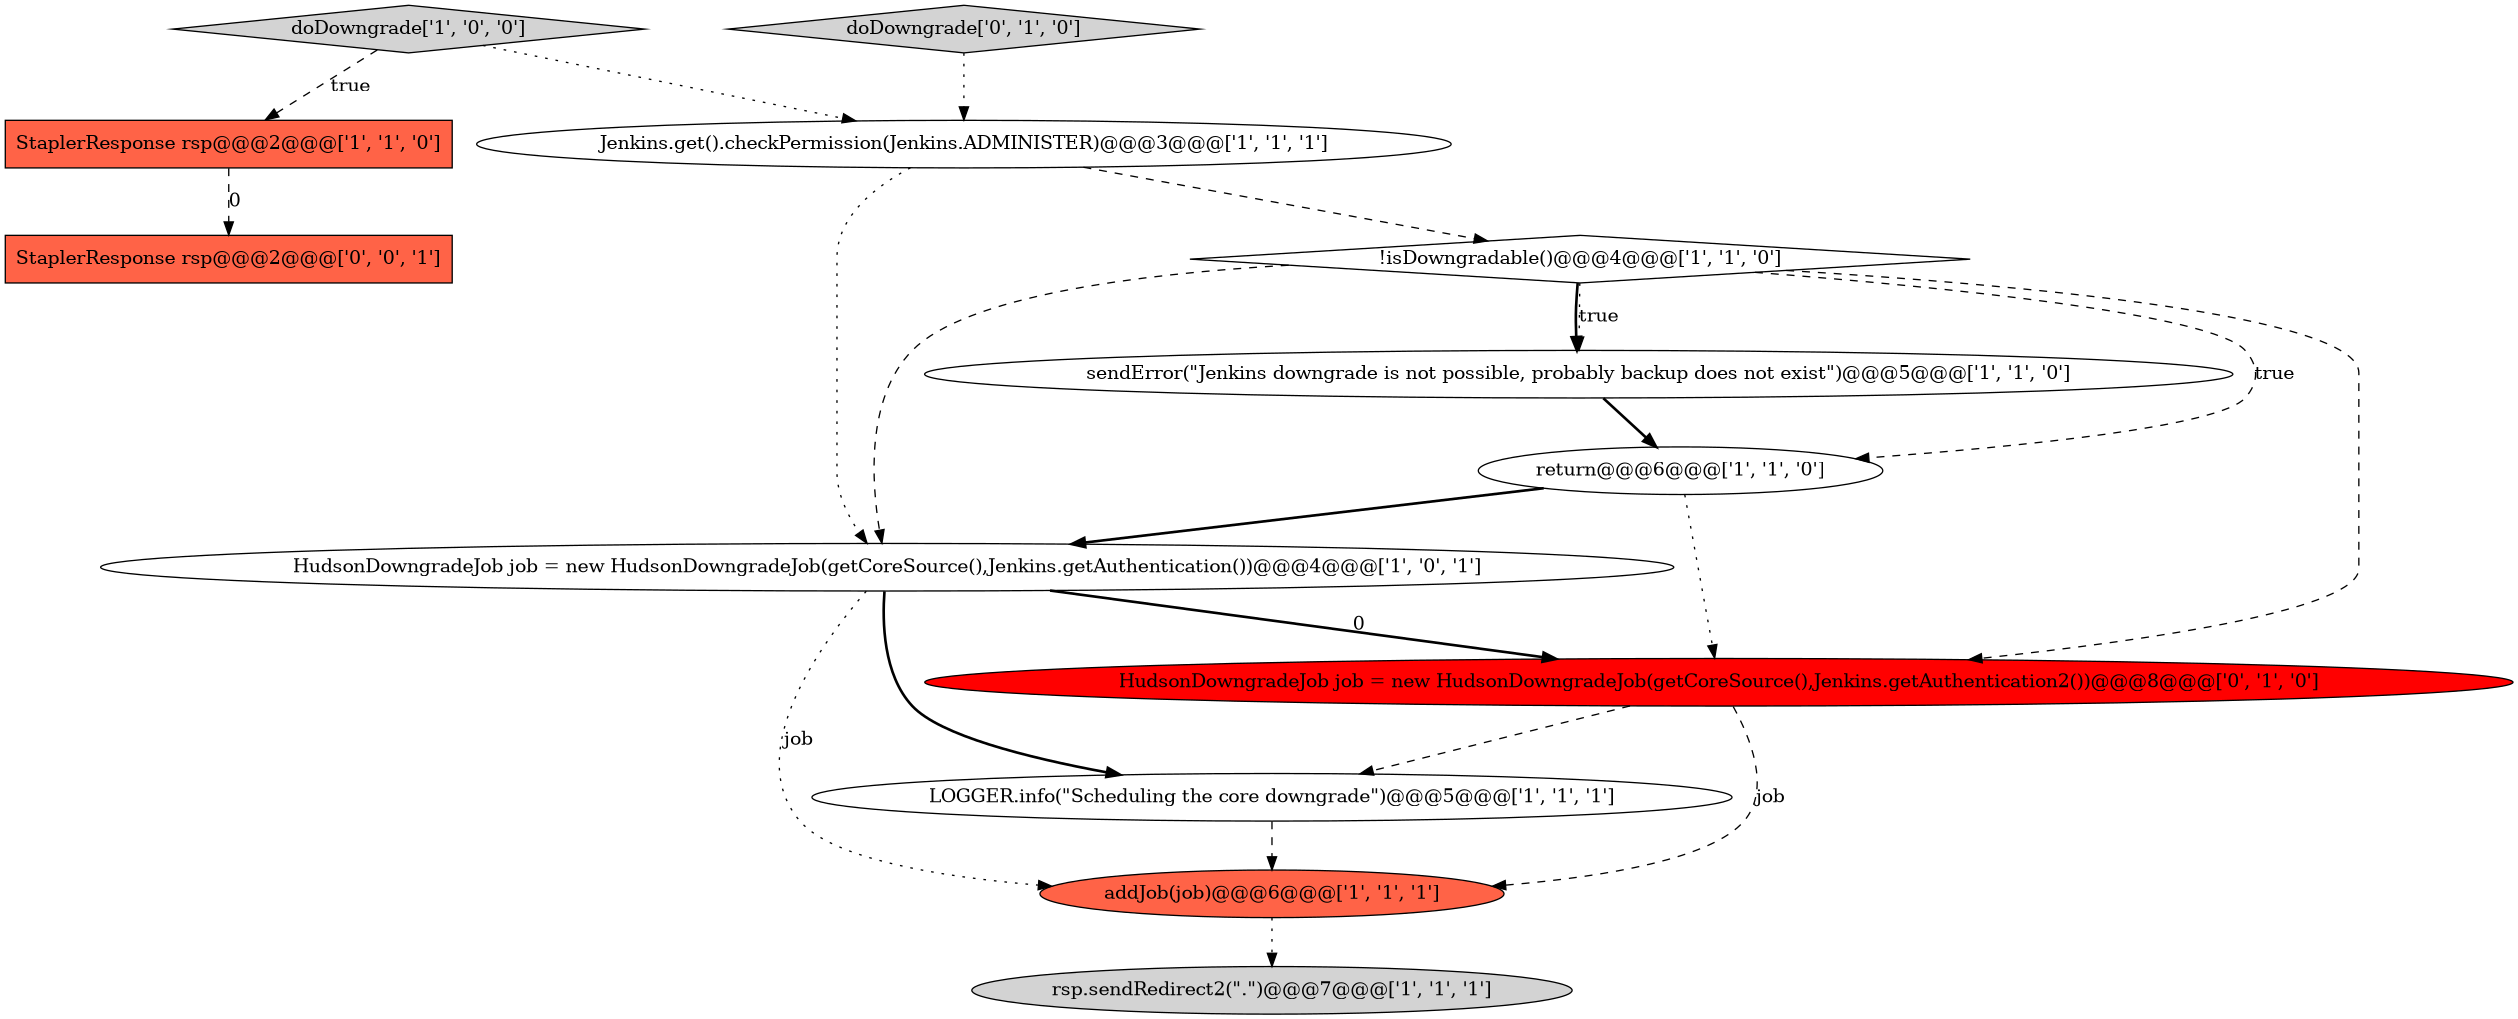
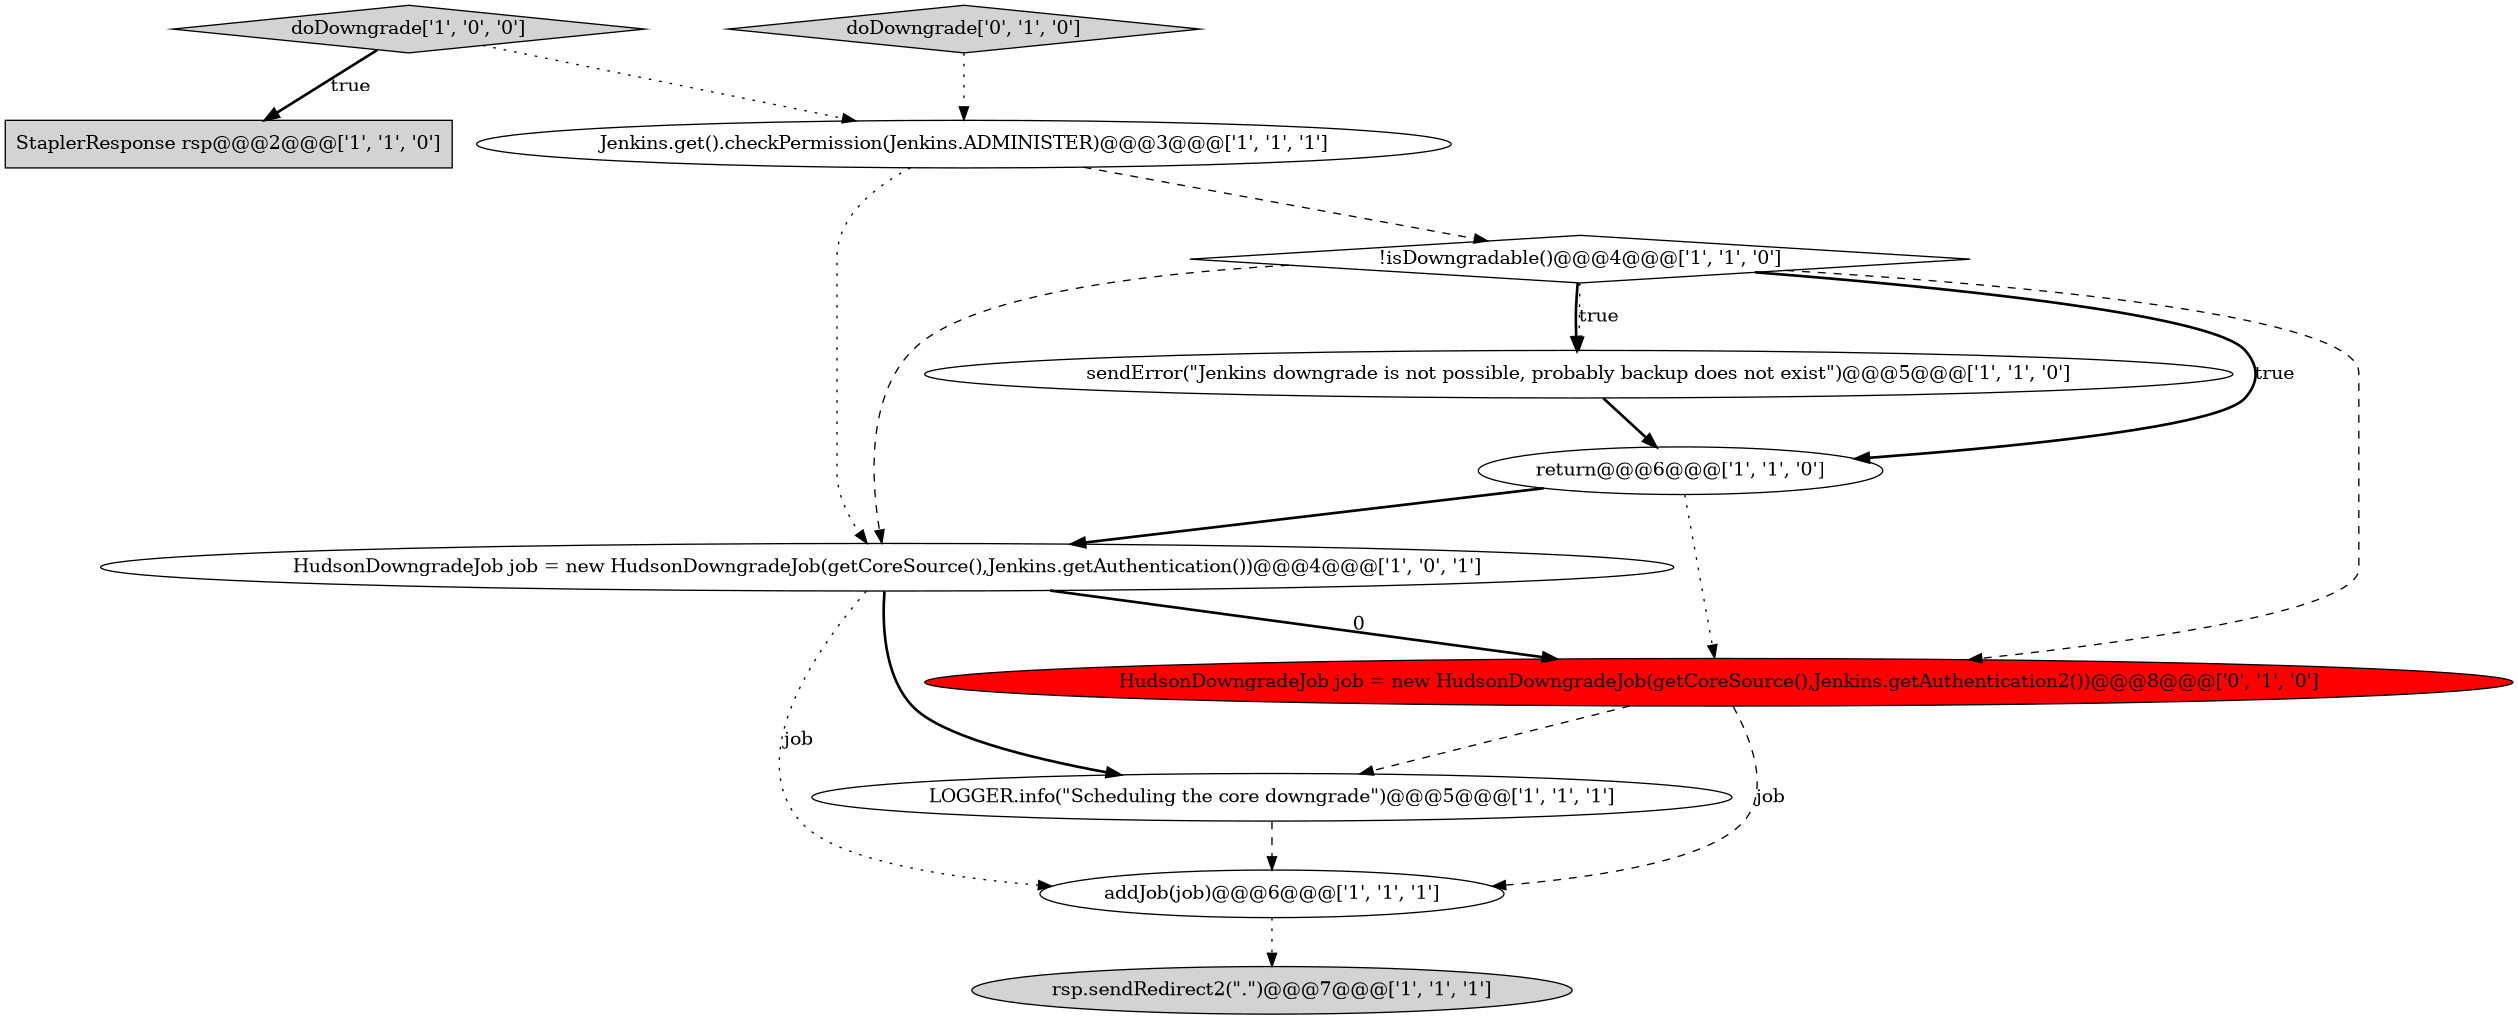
edge "doDowngrade['1', '0', '0']" -> "StaplerResponse rsp@@@2@@@['1', '1', '0']": style dashed -> bold
node "StaplerResponse rsp@@@2@@@['1', '1', '0']": fillcolor tomato -> lightgray
node "StaplerResponse rsp@@@2@@@['0', '0', '1']": removed
edge "!isDowngradable()@@@4@@@['1', '1', '0']" -> "return@@@6@@@['1', '1', '0']": style dashed -> bold
node "addJob(job)@@@6@@@['1', '1', '1']": fillcolor tomato -> white
